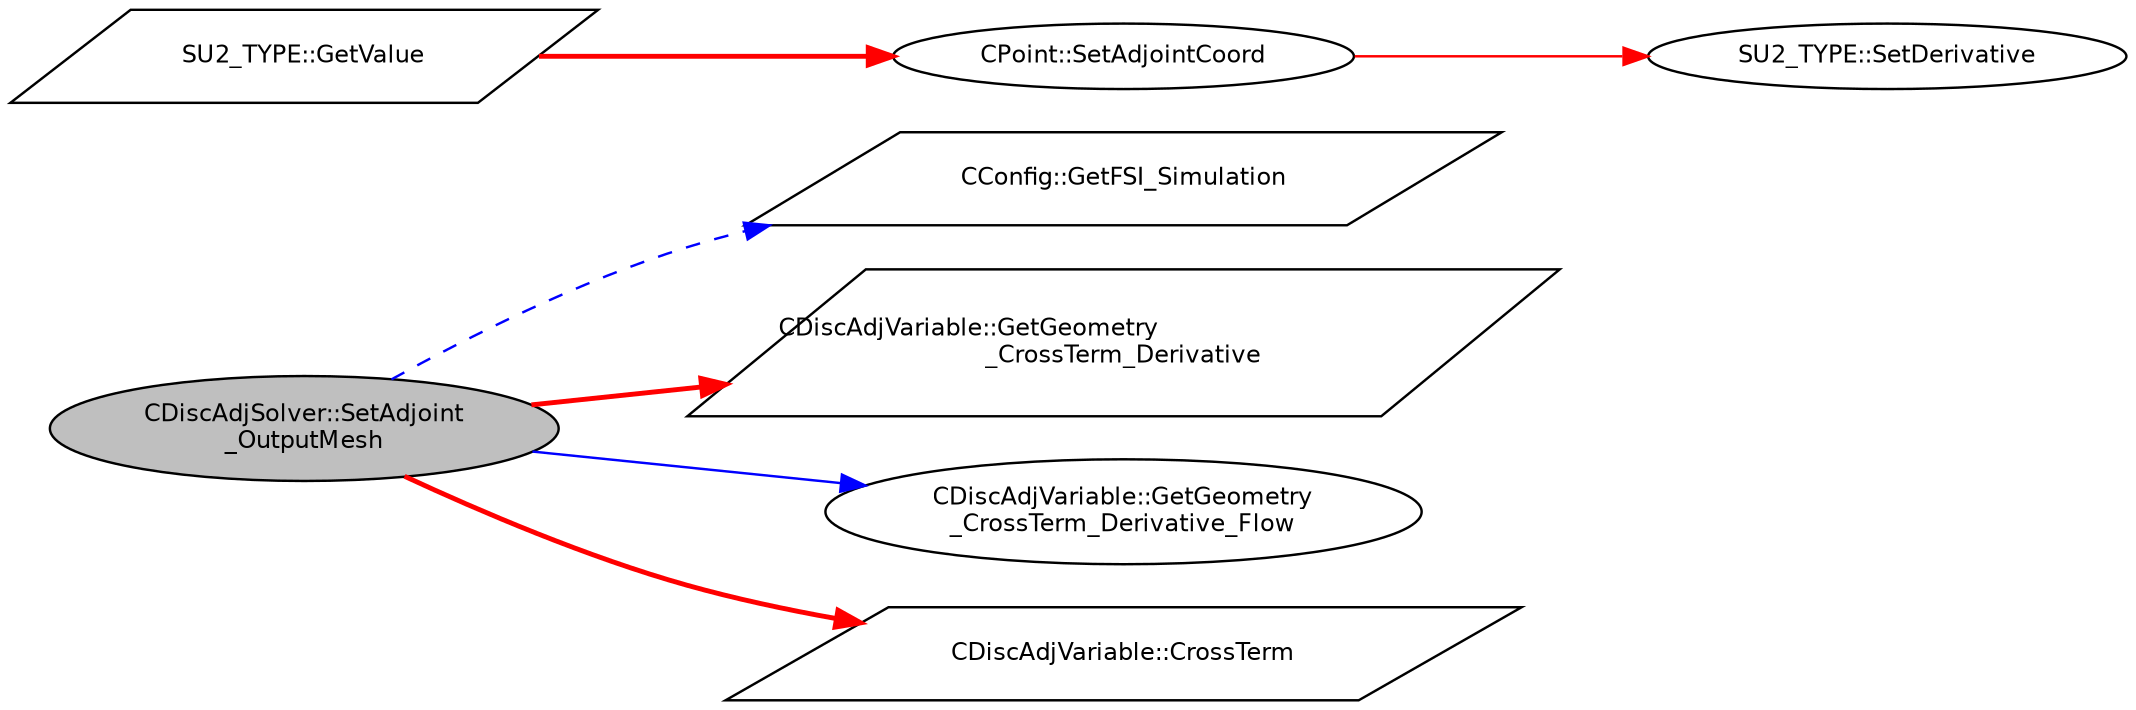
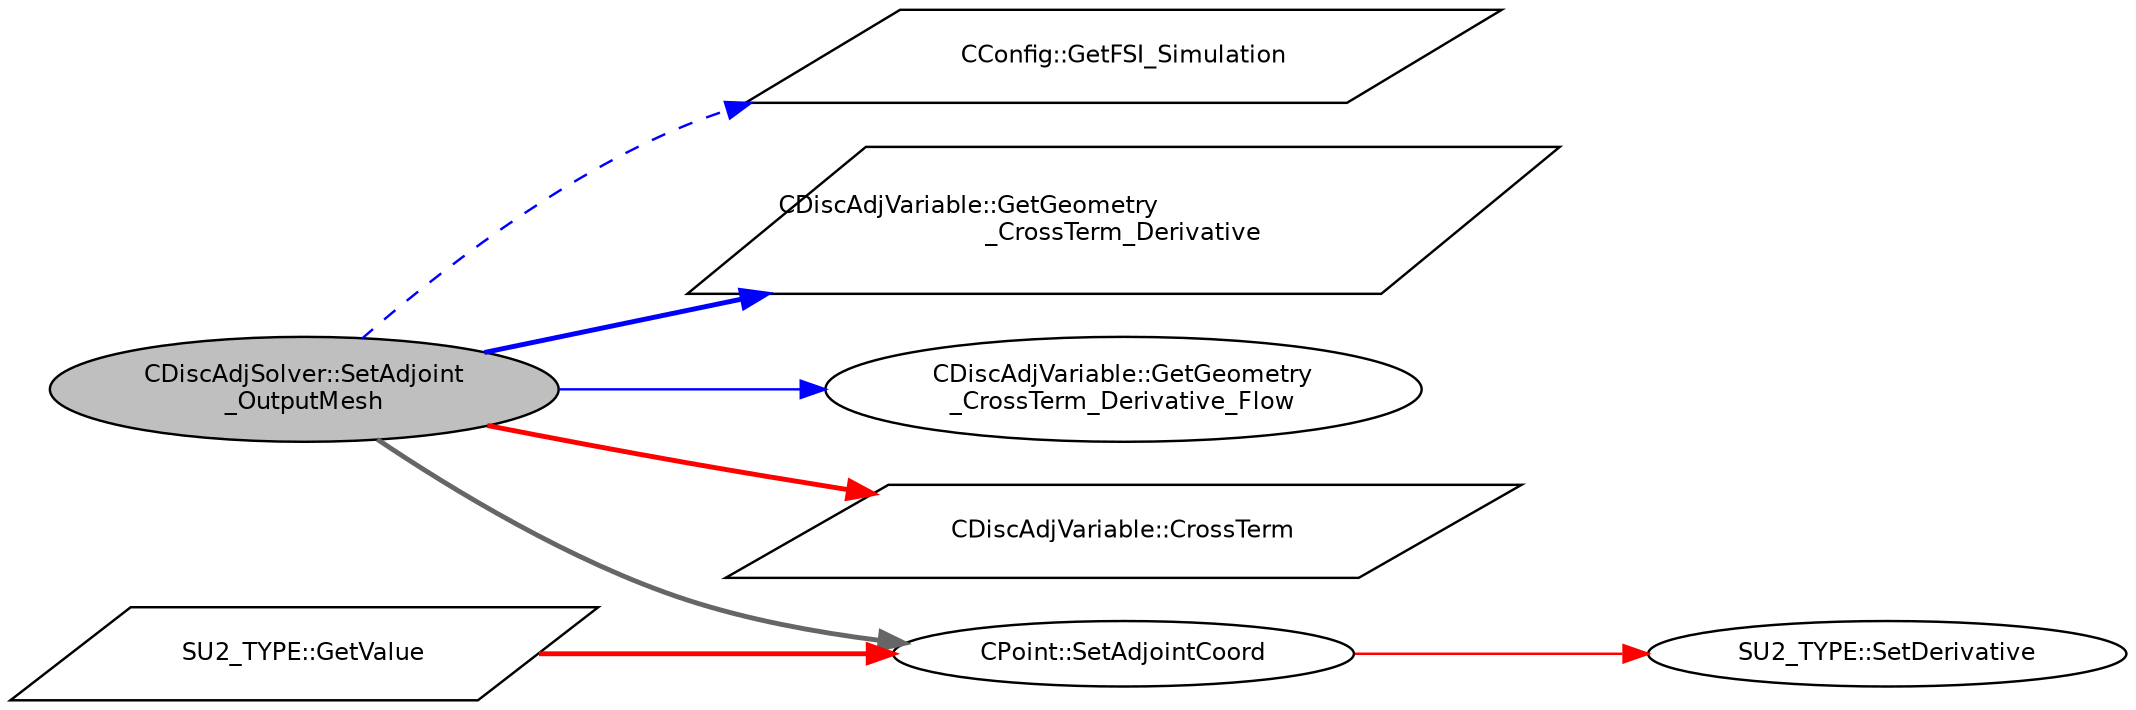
edge "CDiscAdjSolver::SetAdjoint _OutputMesh" -> "CDiscAdjVariable::GetGeometry _CrossTerm_Derivative": color red -> blue
edge "CDiscAdjSolver::SetAdjoint _OutputMesh" -> "CPoint::SetAdjointCoord": added
